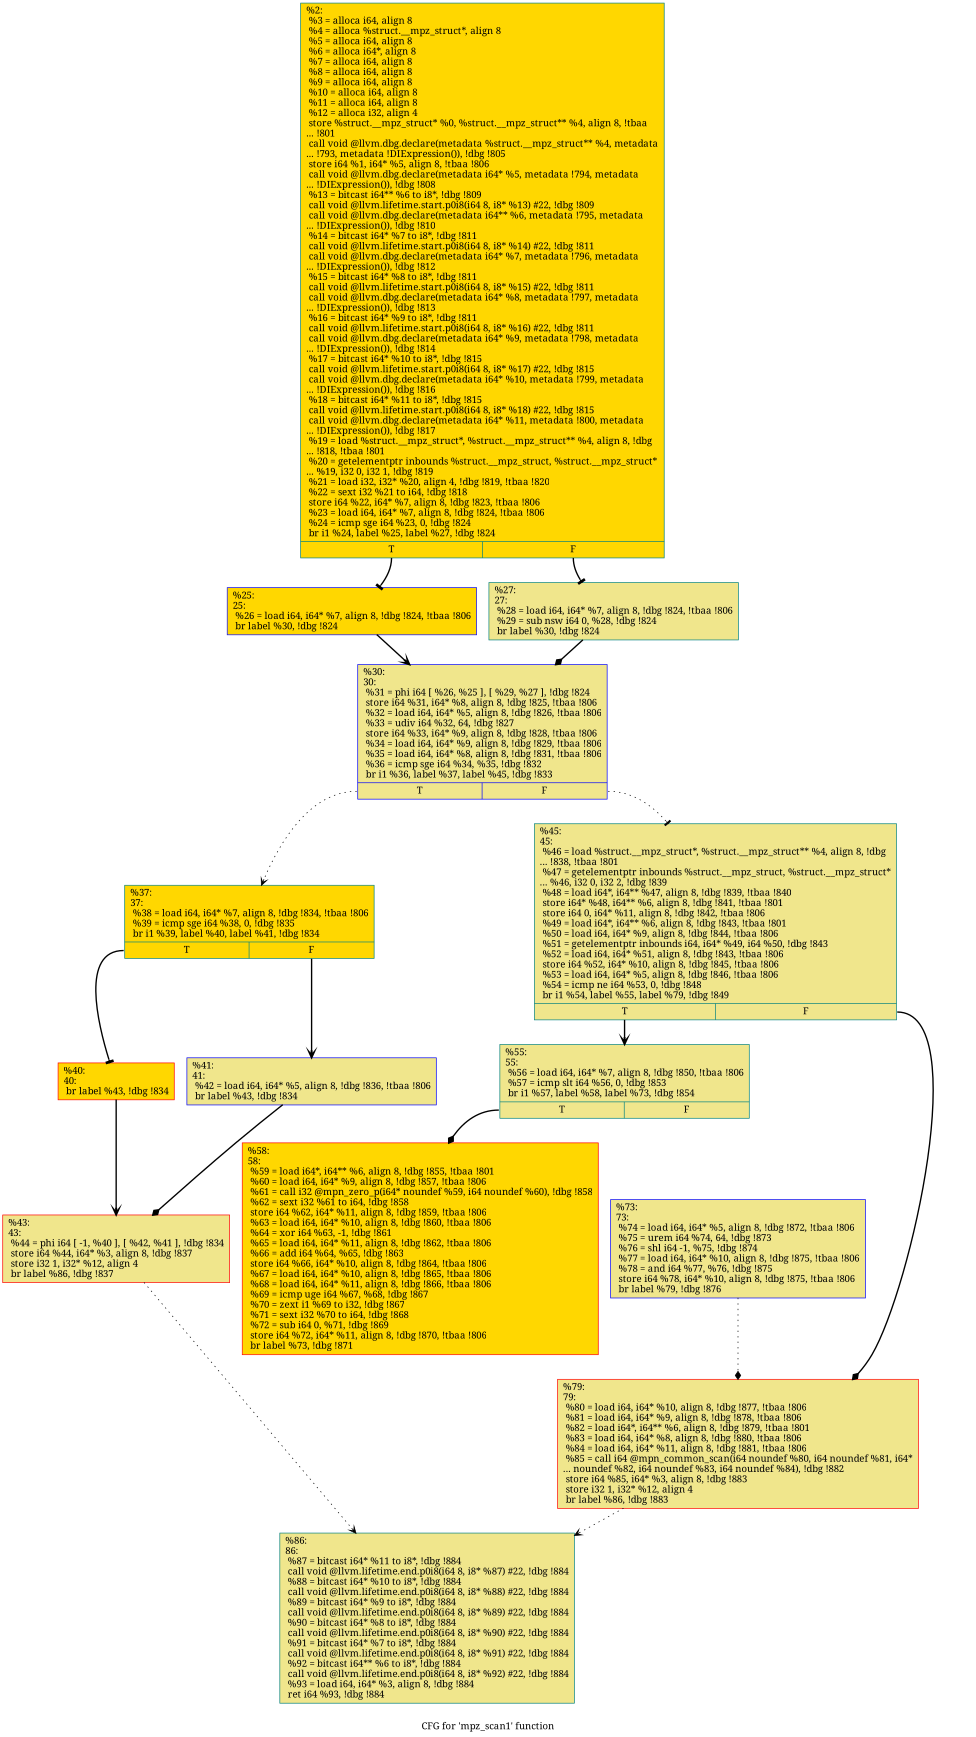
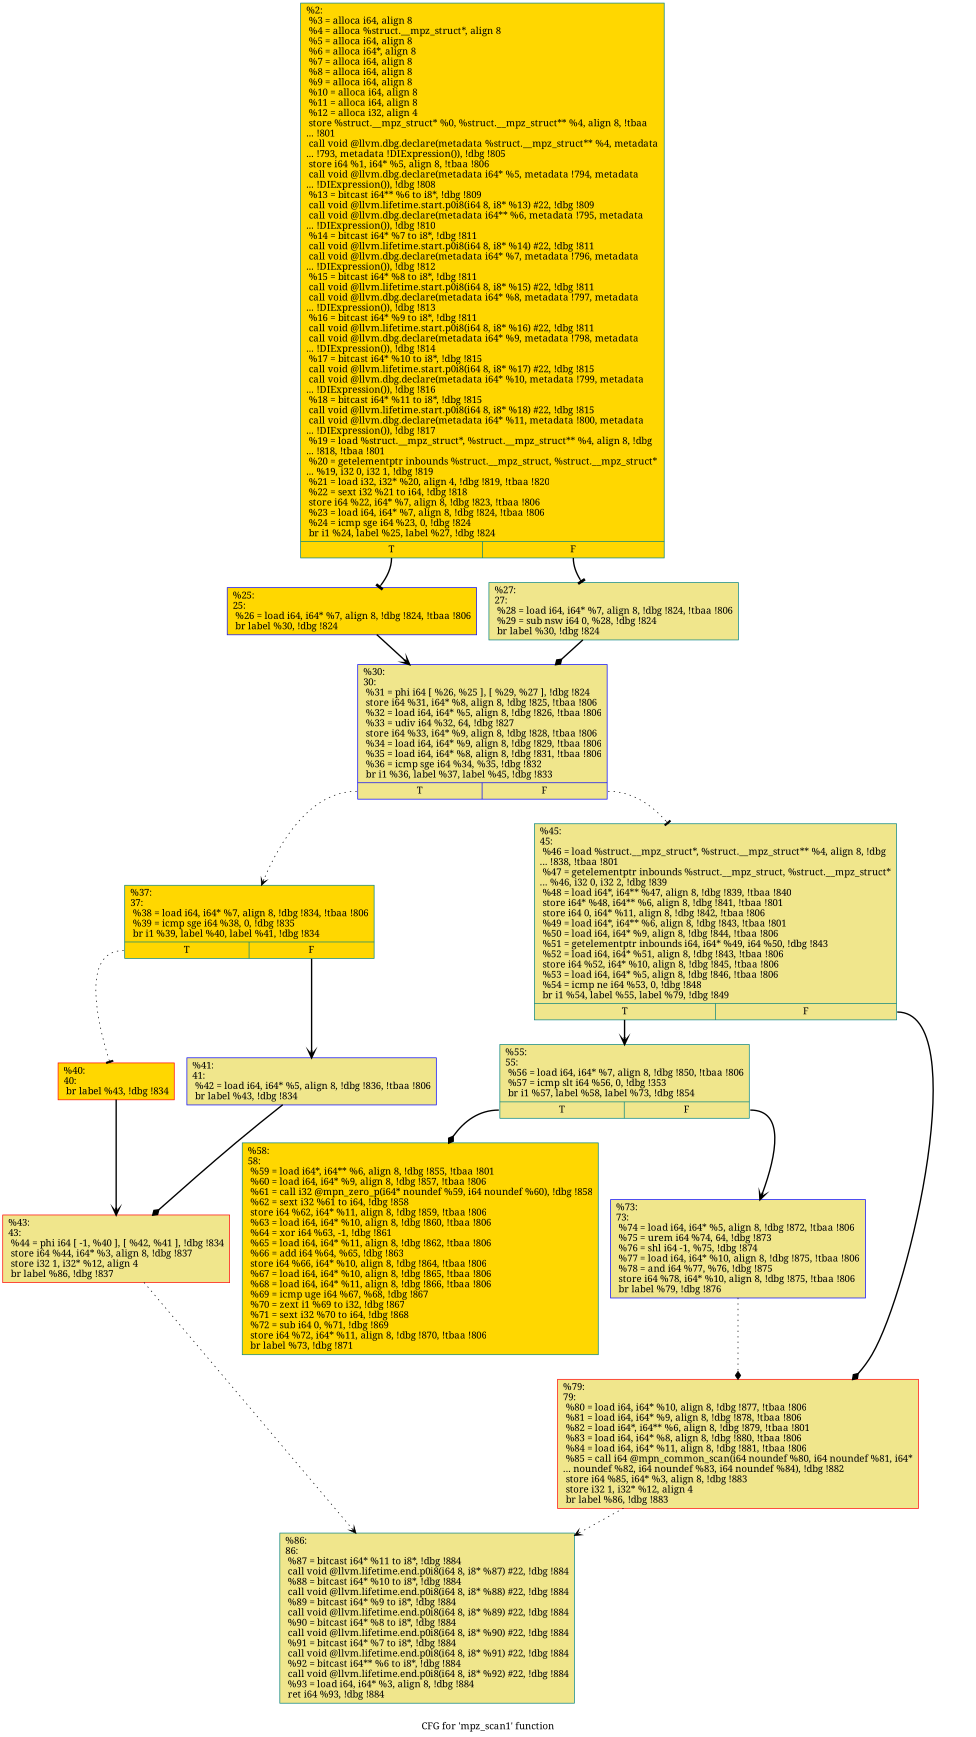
edge "%37:" -> "%40:": style bold -> dotted
node "%55:": text "%57 = icmp slt i64 %56, 0, !dbg !853" -> "%57 = icmp slt i64 %56, 0, !dbg !353"
edge "%55:" -> "%73:": added
node "%58:": color red -> teal
